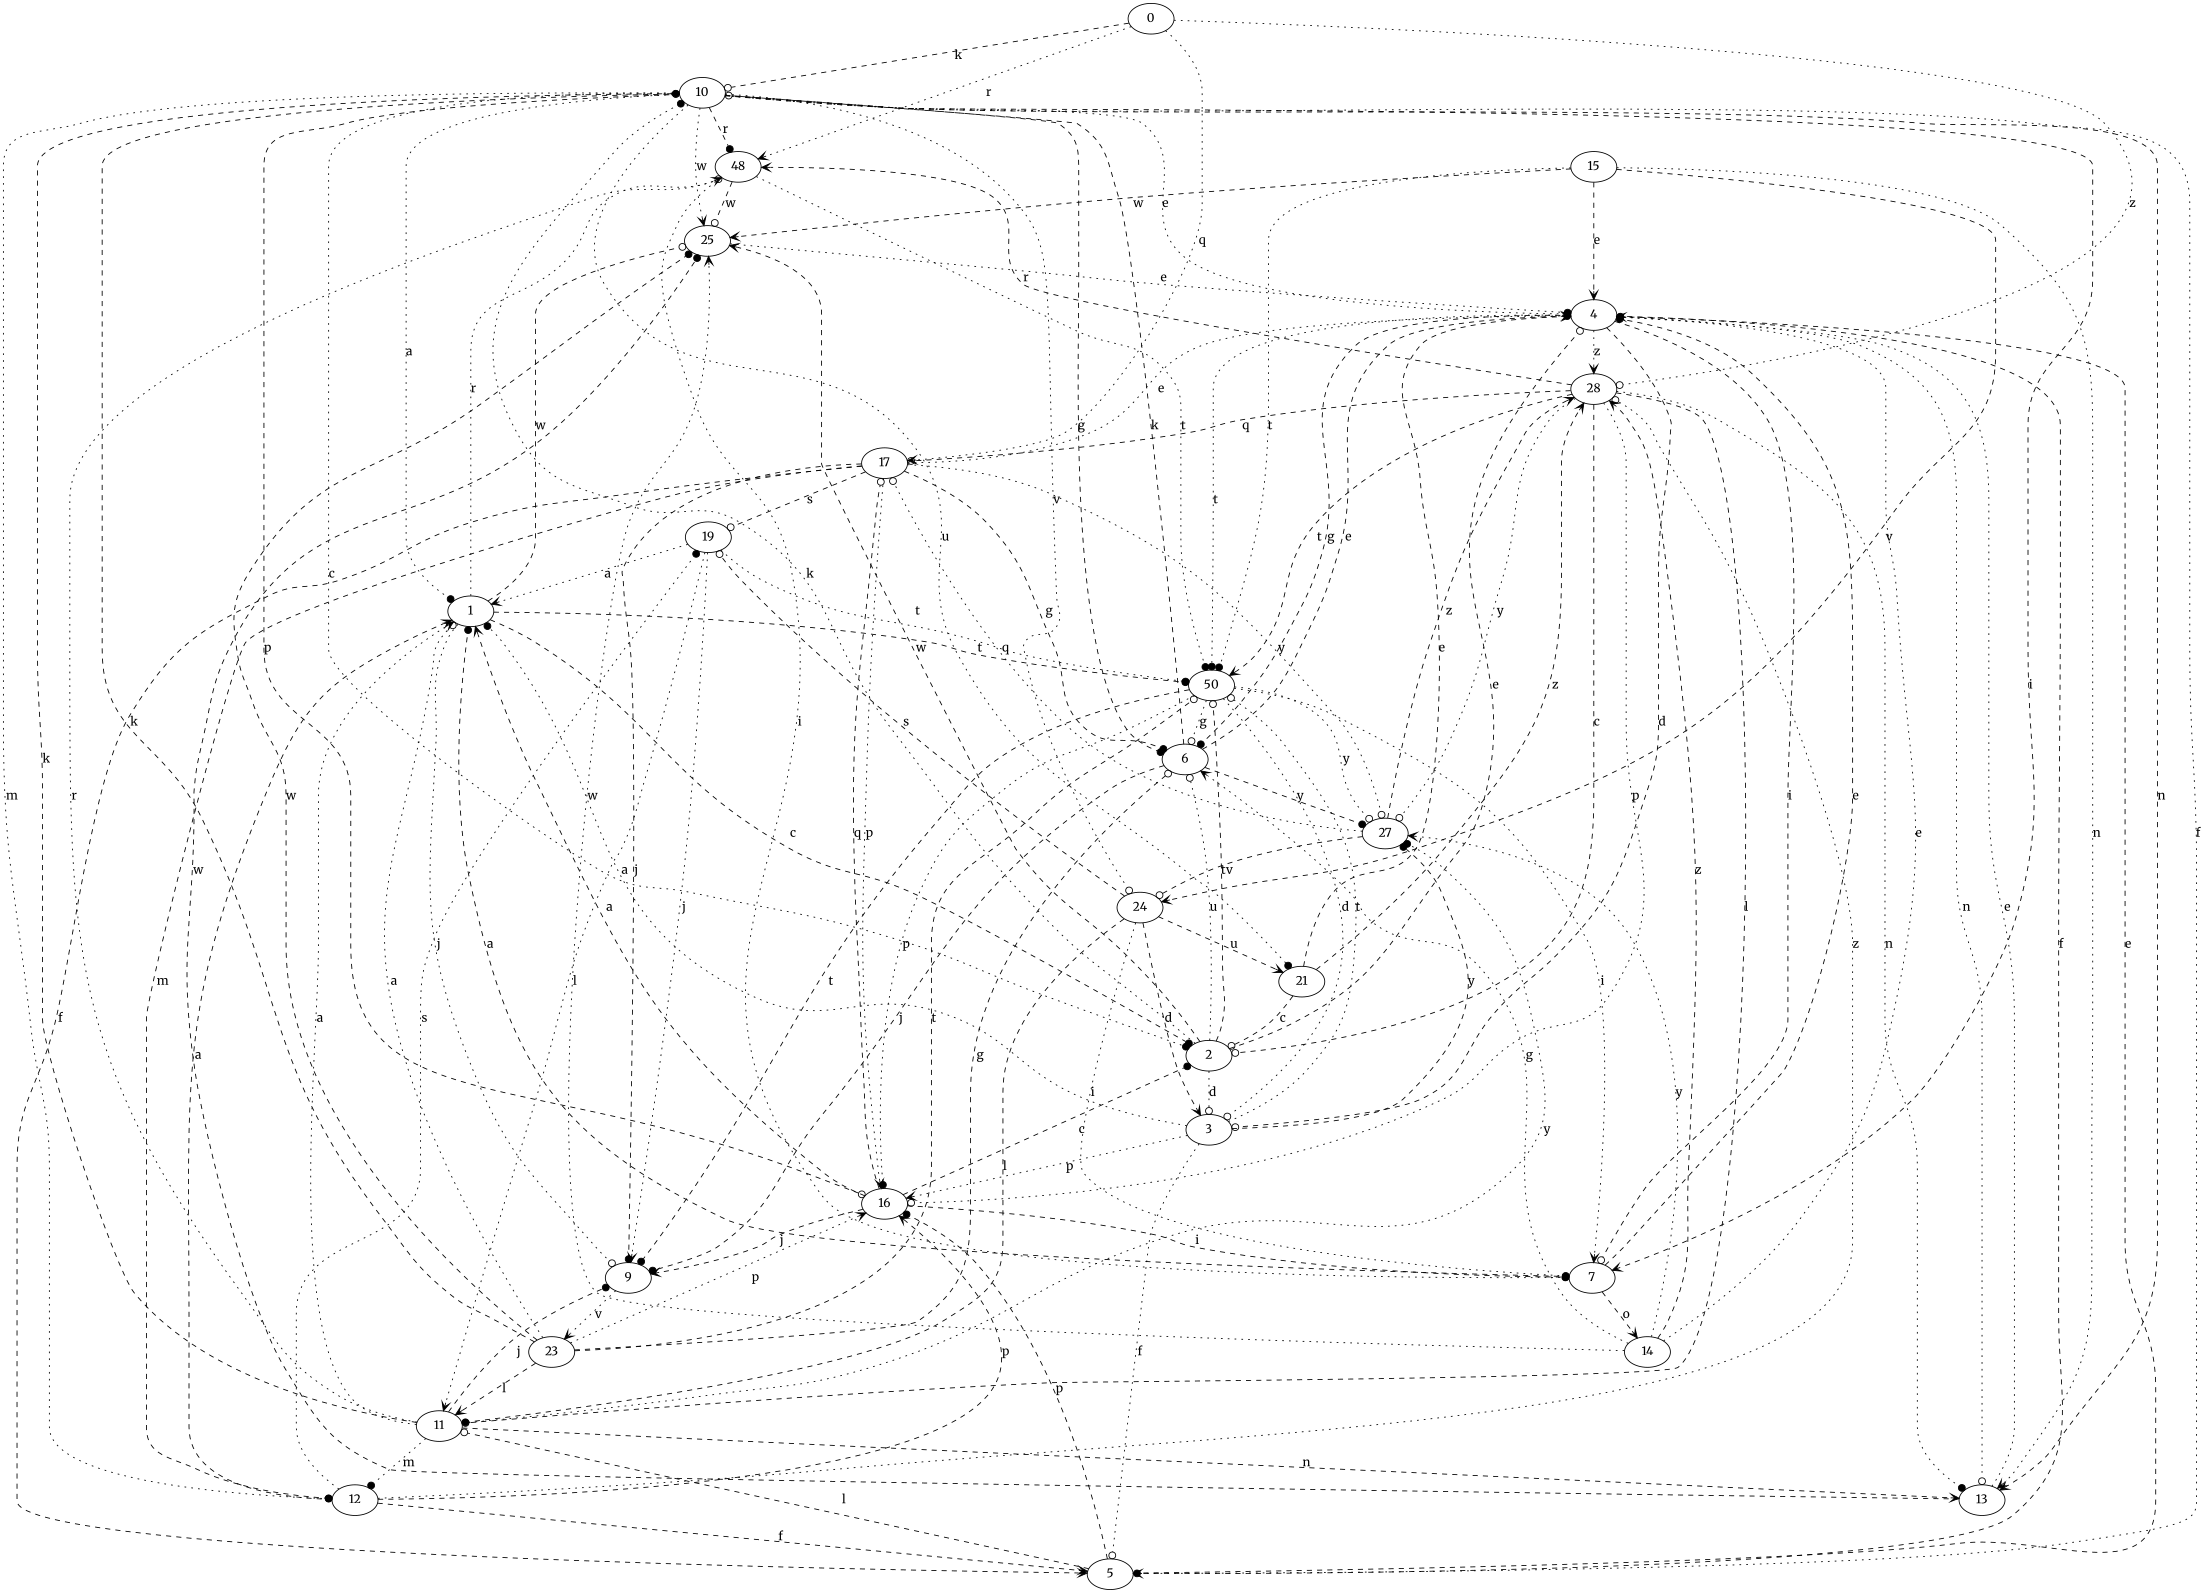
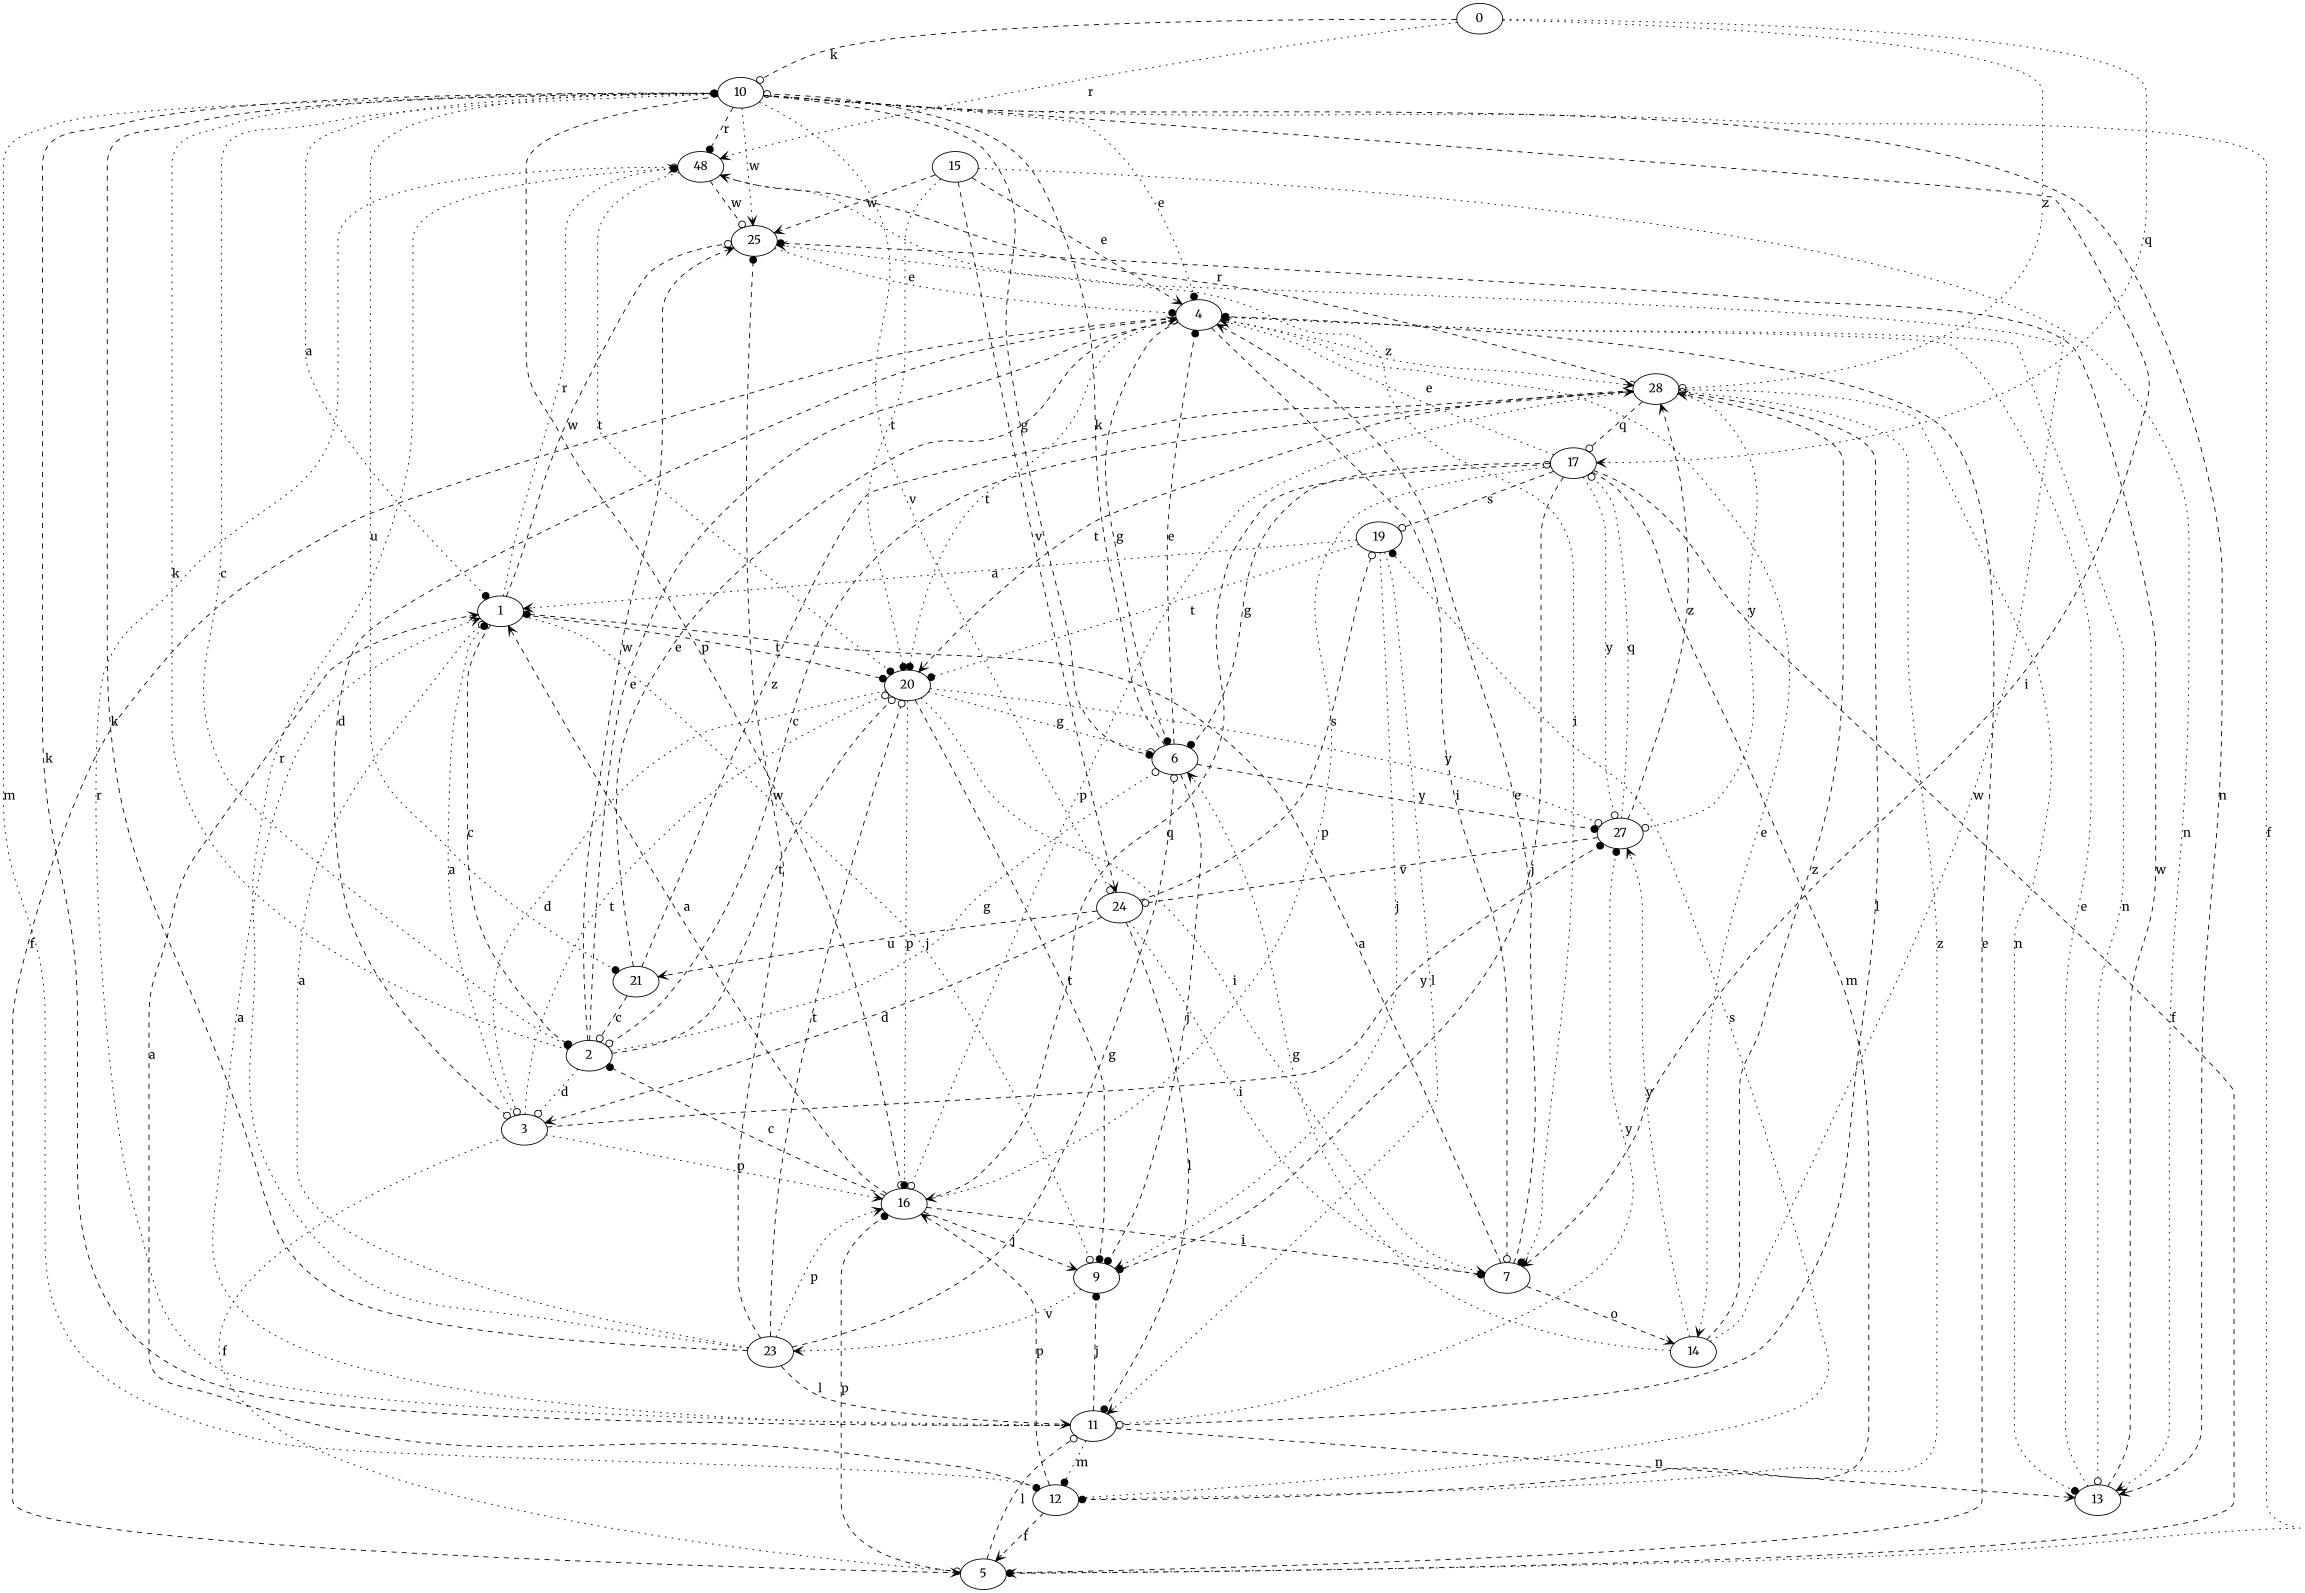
node "50": label "50" -> "20"
edge "14" -> "4": reversed
edge "7" -> "4": arrowhead dot -> vee
edge "23" -> "48": added, label "r"
edge "2" -> "6": label "u" -> "g"
